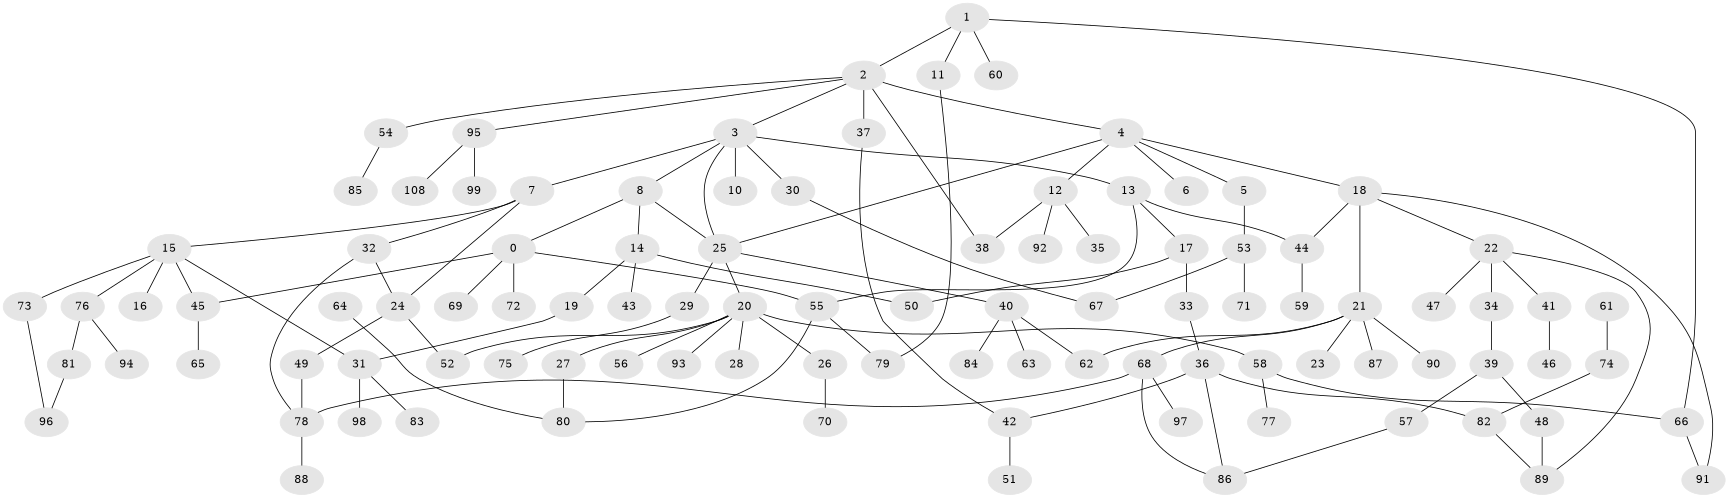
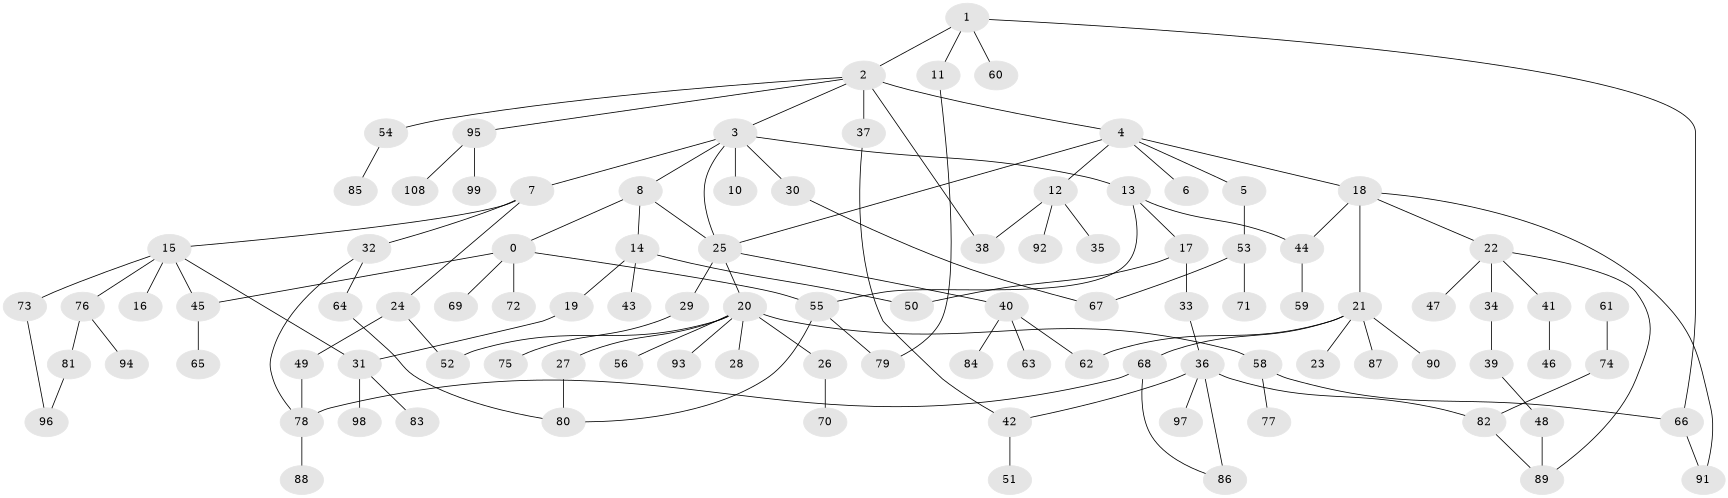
edge "32" -- "24": now "32" -- "64"
edge "68" -- "97": now "36" -- "97"
node "57": removed
